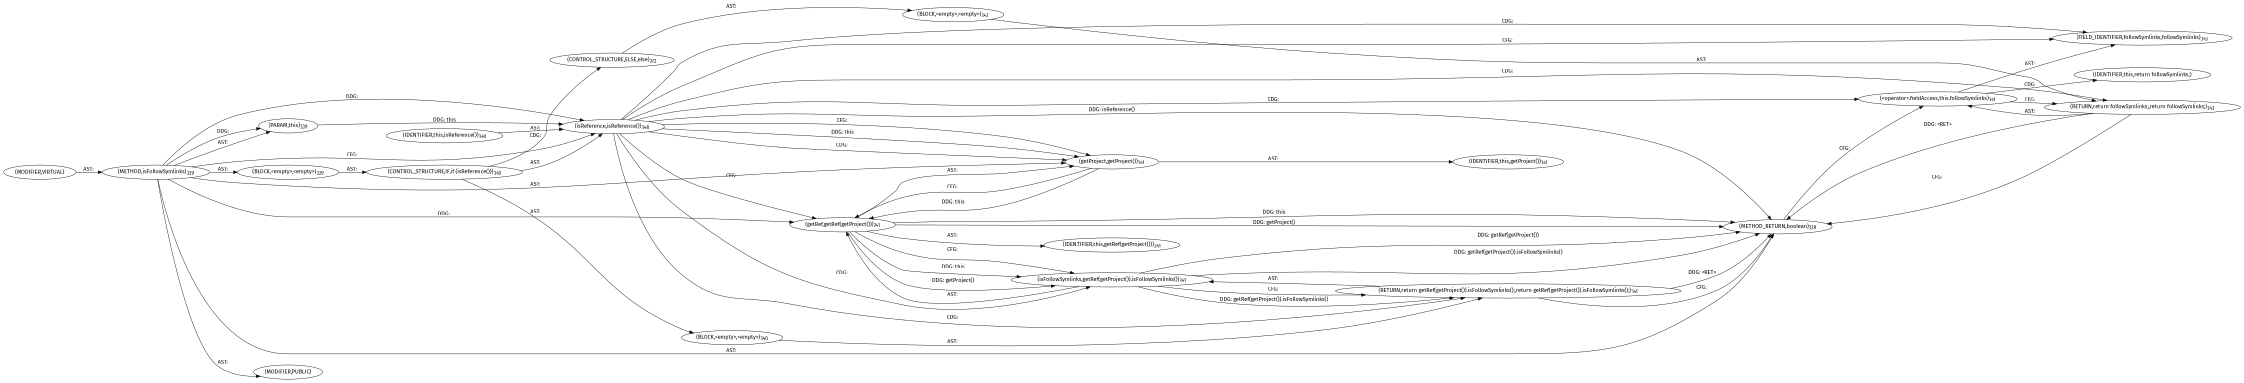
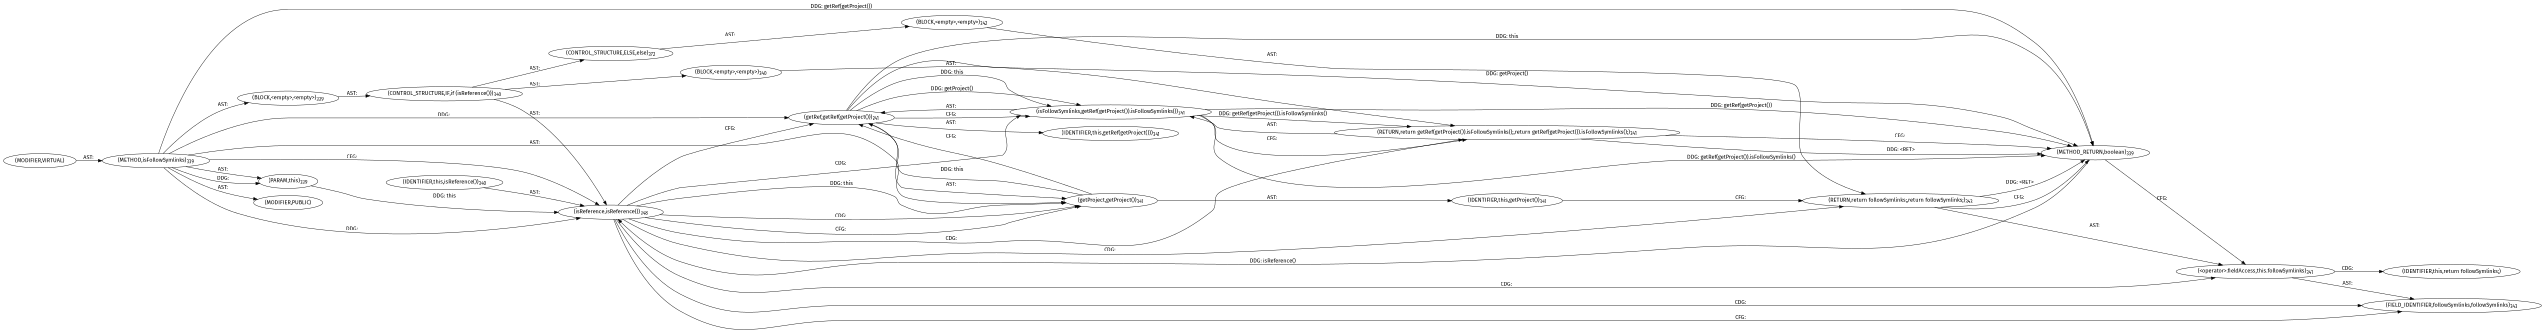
edge "(<operator>.fieldAccess,this.followSymlinks)" -> "(RETURN,return followSymlinks;,return followSymlinks;)": now "(IDENTIFIER,this,getProject())" -> "(RETURN,return followSymlinks;,return followSymlinks;)"
edge "(isReference,isReference())" -> "(METHOD_RETURN,boolean)": reversed
edge "(CONTROL_STRUCTURE,IF,if (isReference()))" -> "(CONTROL_STRUCTURE,ELSE,else)": label "CDG: " -> "AST: "
edge "(METHOD,isFollowSymlinks)" -> "(METHOD_RETURN,boolean)": label "AST: " -> "DDG: getRef(getProject())"
